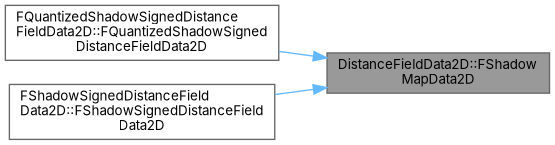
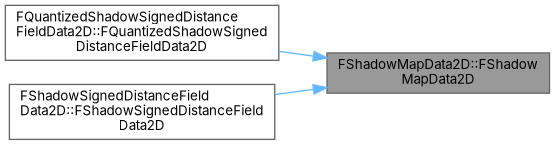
node "DistanceFieldData2D::FShadow MapData2D": label "DistanceFieldData2D::FShadow MapData2D" -> "FShadowMapData2D::FShadow MapData2D"
